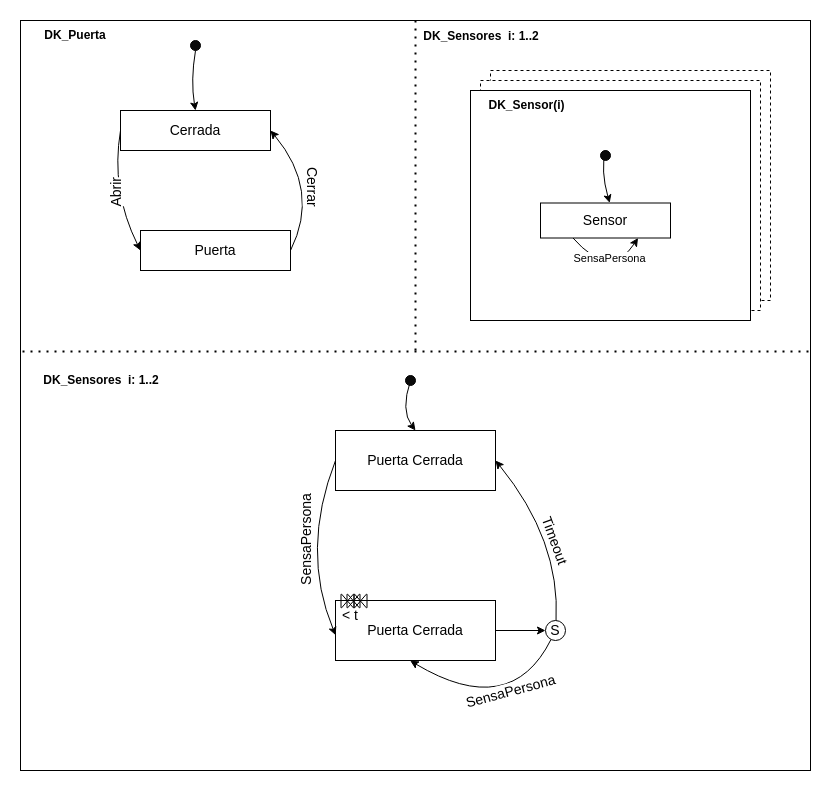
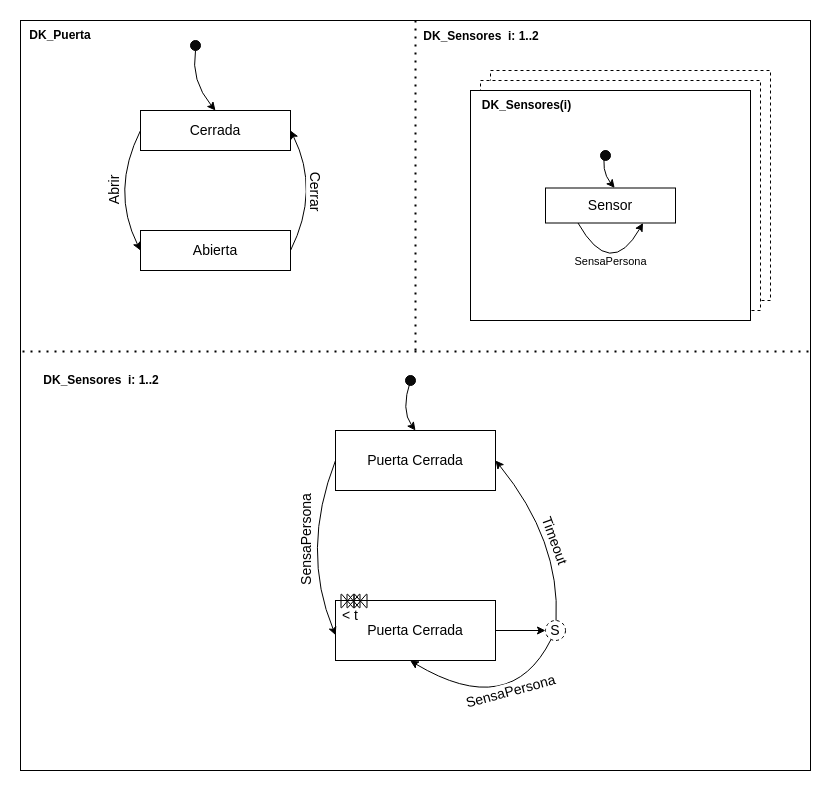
node "DK_Puerta": moved (76, 36) -> (61, 36)
node "DK_Sensor(i)": label "DK_Sensor(i)" -> "DK_Sensores(i)"
node "Cerrada": moved (196, 131) -> (216, 131)
node "Sensor": moved (606, 221) -> (611, 206)
node "Puerta": label "Puerta" -> "Abierta"
node "S": style solid -> dashed
